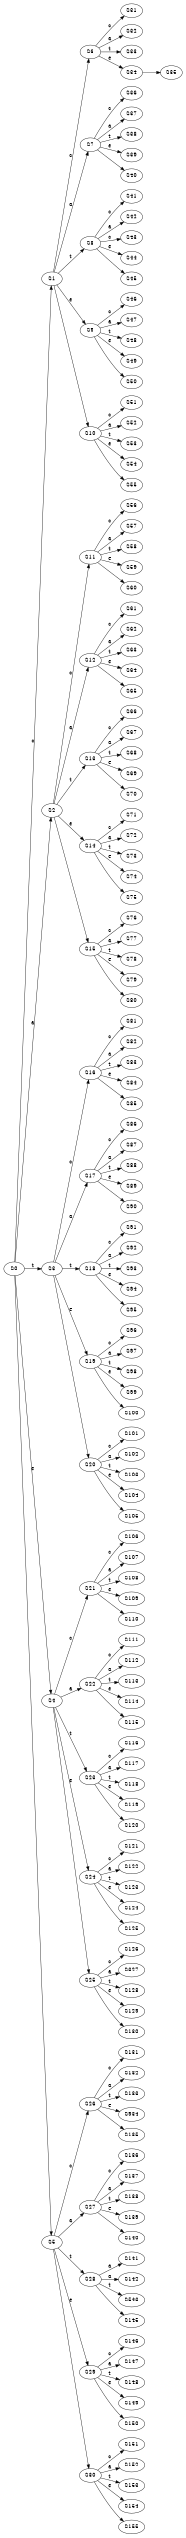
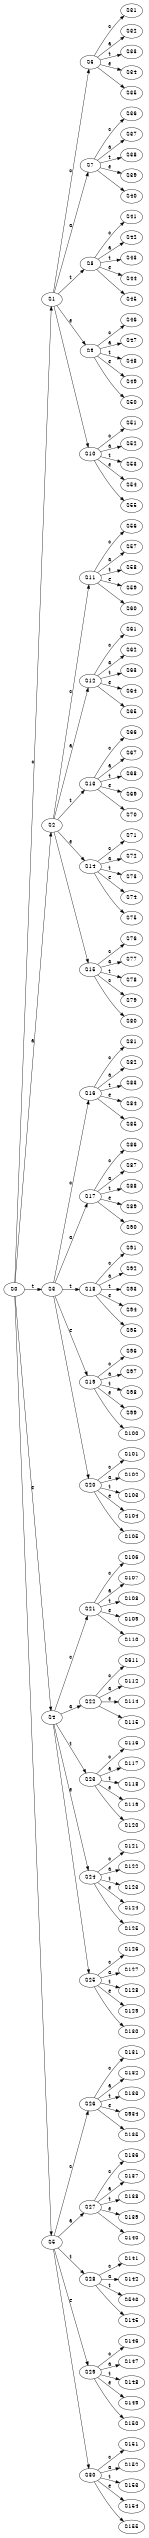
edge "S34" -> "S35": now "S6" -> "S35"
edge "S8" -> "S43": label "c" -> "t"
edge "S15" -> "S79": label "e" -> "c"
node "S111": label "S111" -> "S611"
node "S113": removed
node "S327": label "S327" -> "S127"
edge "S28" -> "S141": label "a" -> "c"
